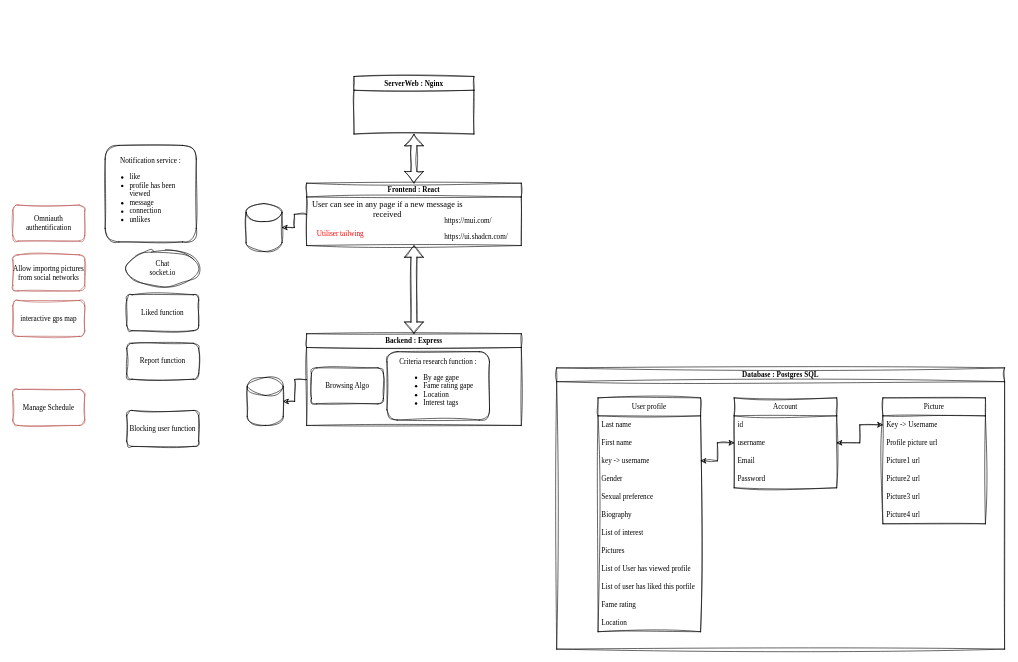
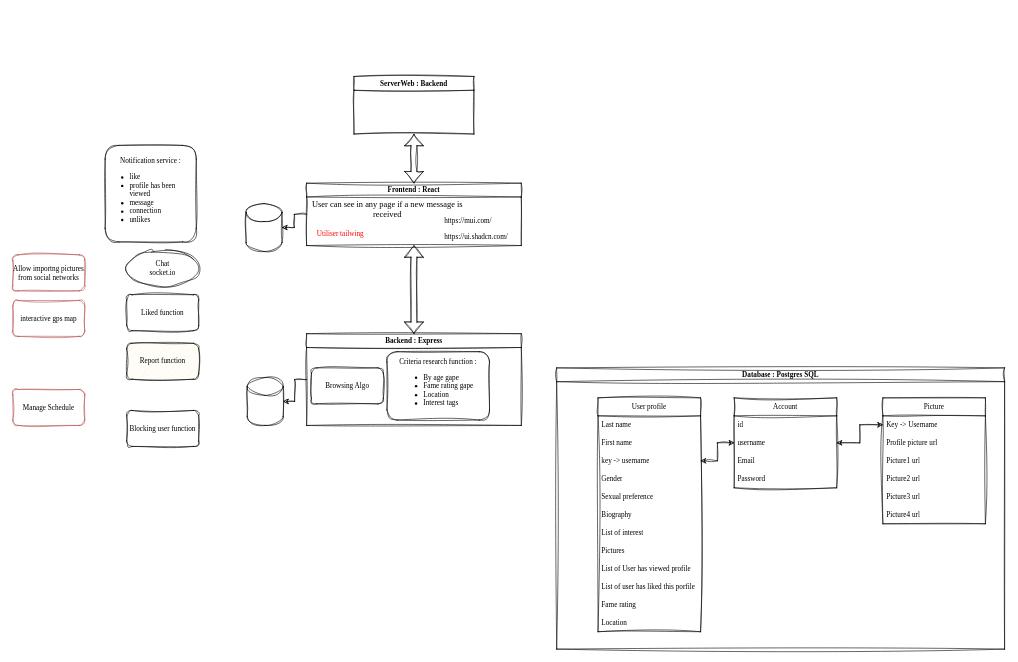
node "ServerWeb : Nginx": label "ServerWeb : Nginx" -> "ServerWeb : Backend"
node "Omniauth authentification": removed
node "Report function": fillcolor #ffffff -> #fff2cc
